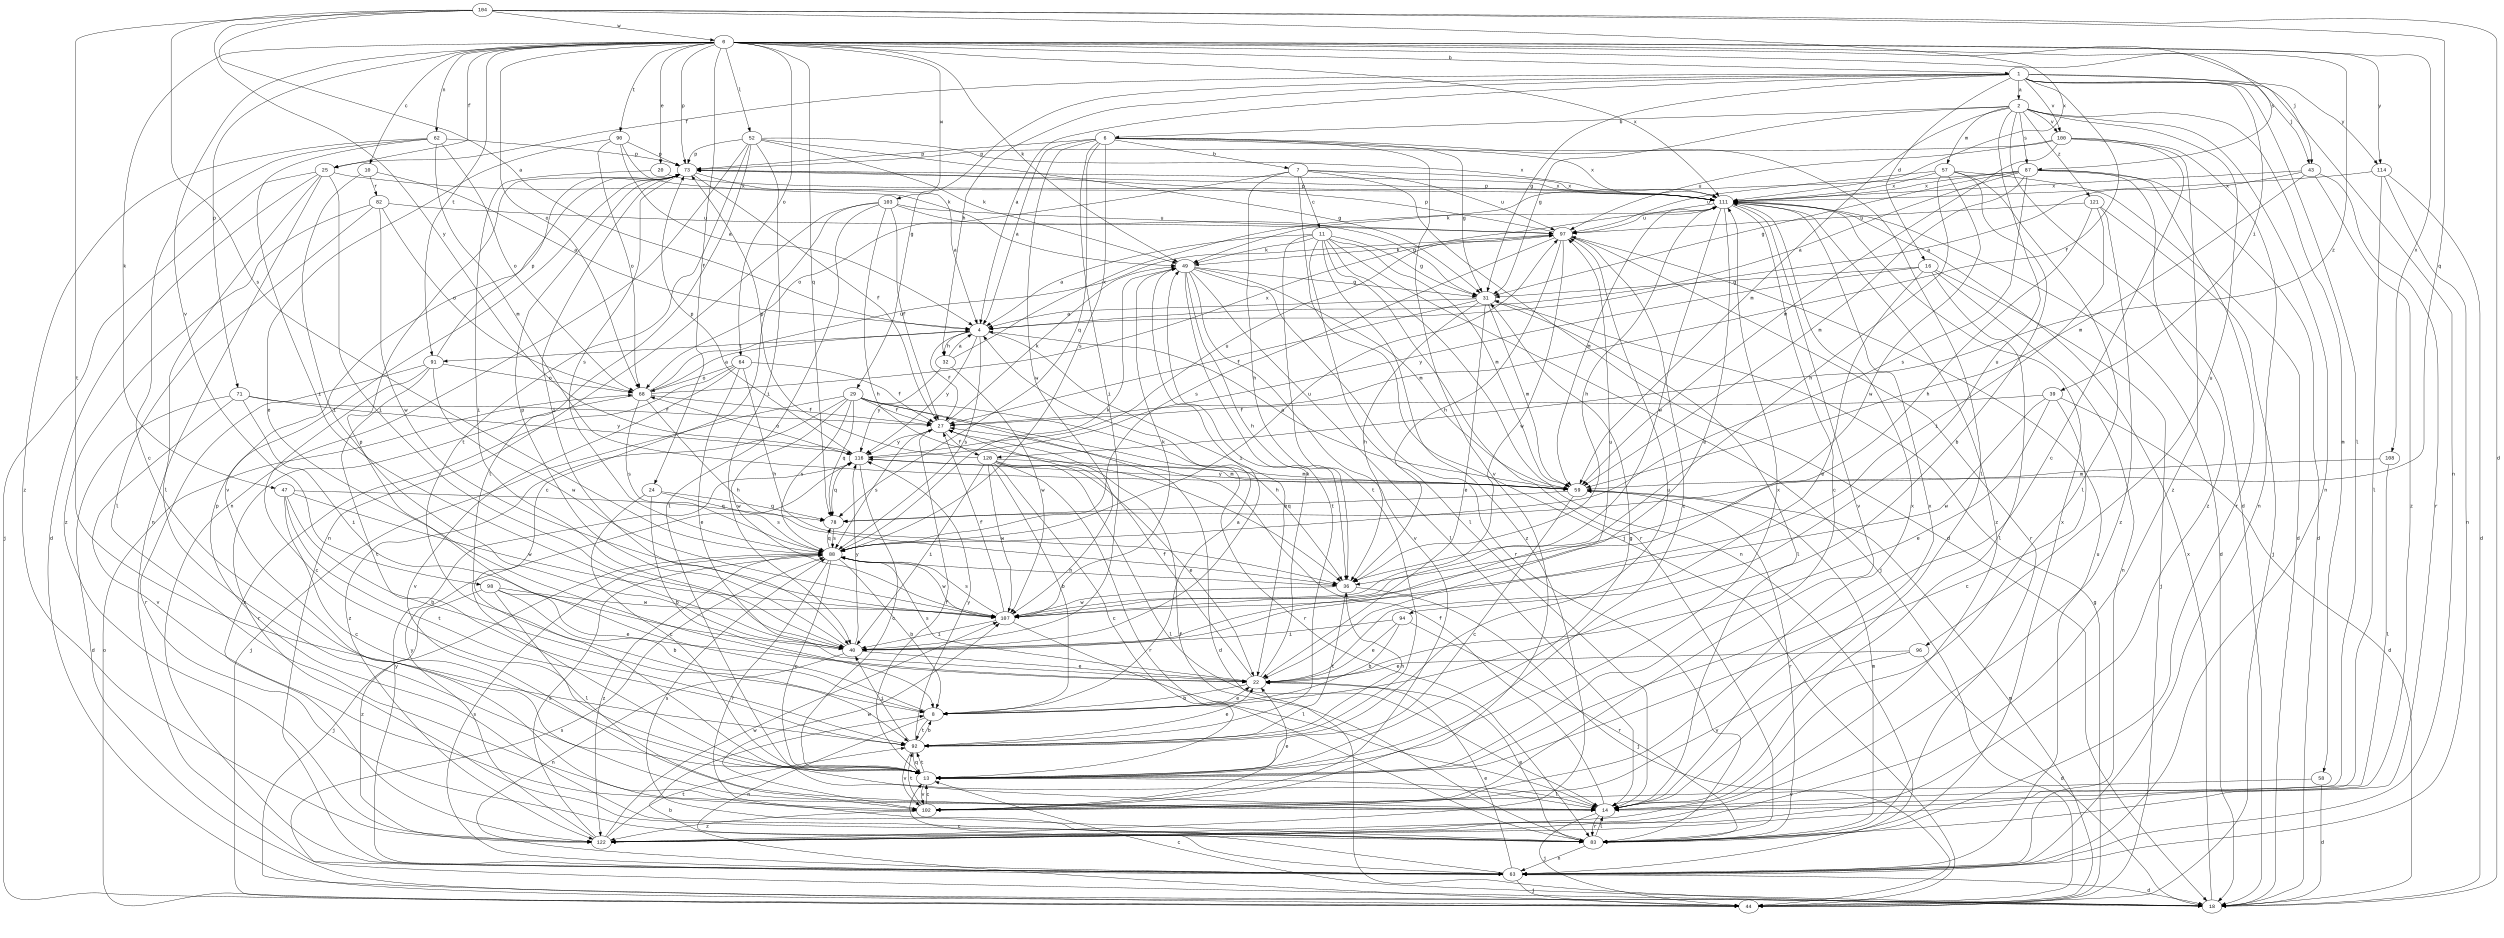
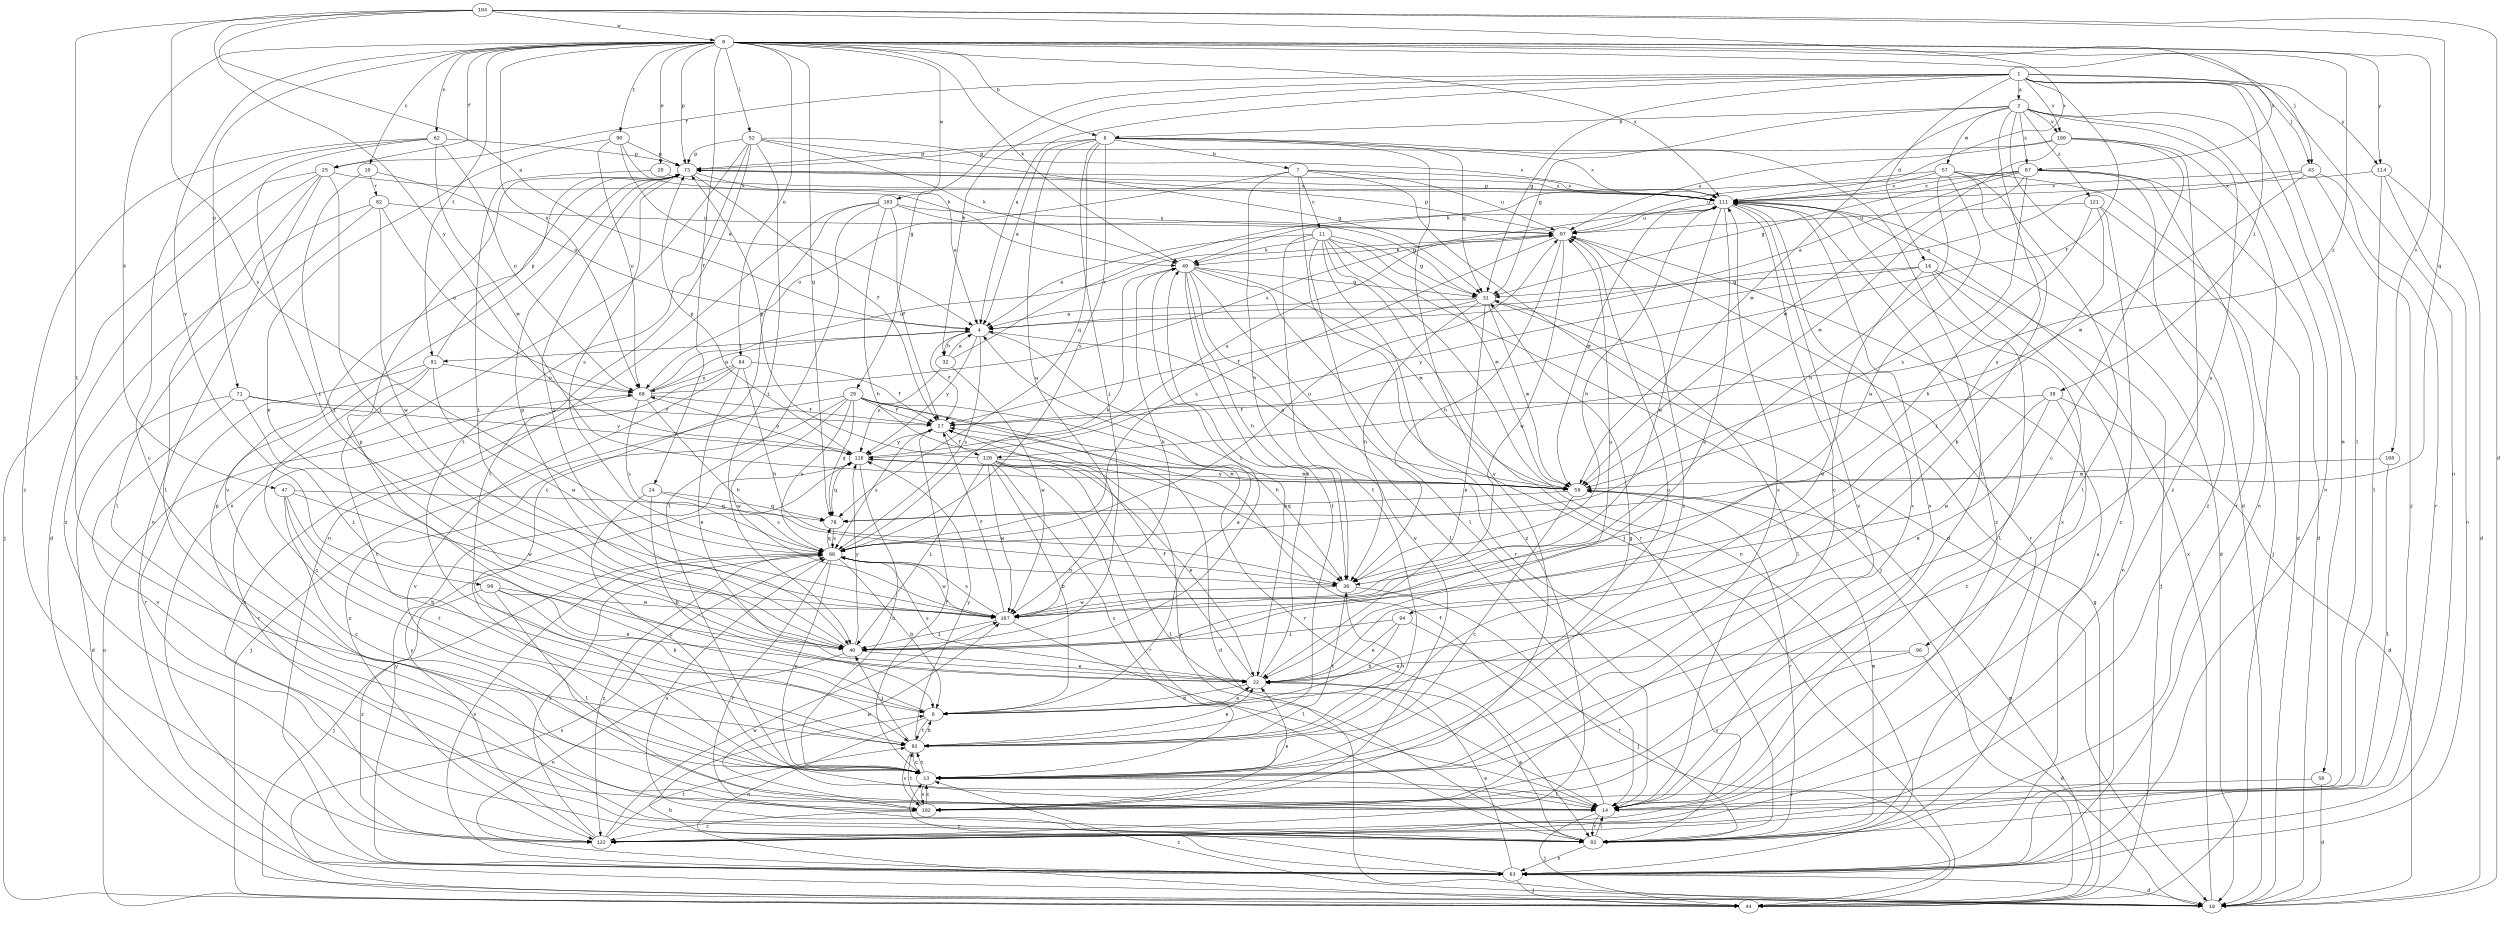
edge "0" -> "1": now "0" -> "6"
edge "20" -> "111": label "p" -> "x"
edge "27" -> "49": removed, label "k"
edge "83" -> "27": label "f" -> "y"
edge "92" -> "13": label "q" -> "c"
